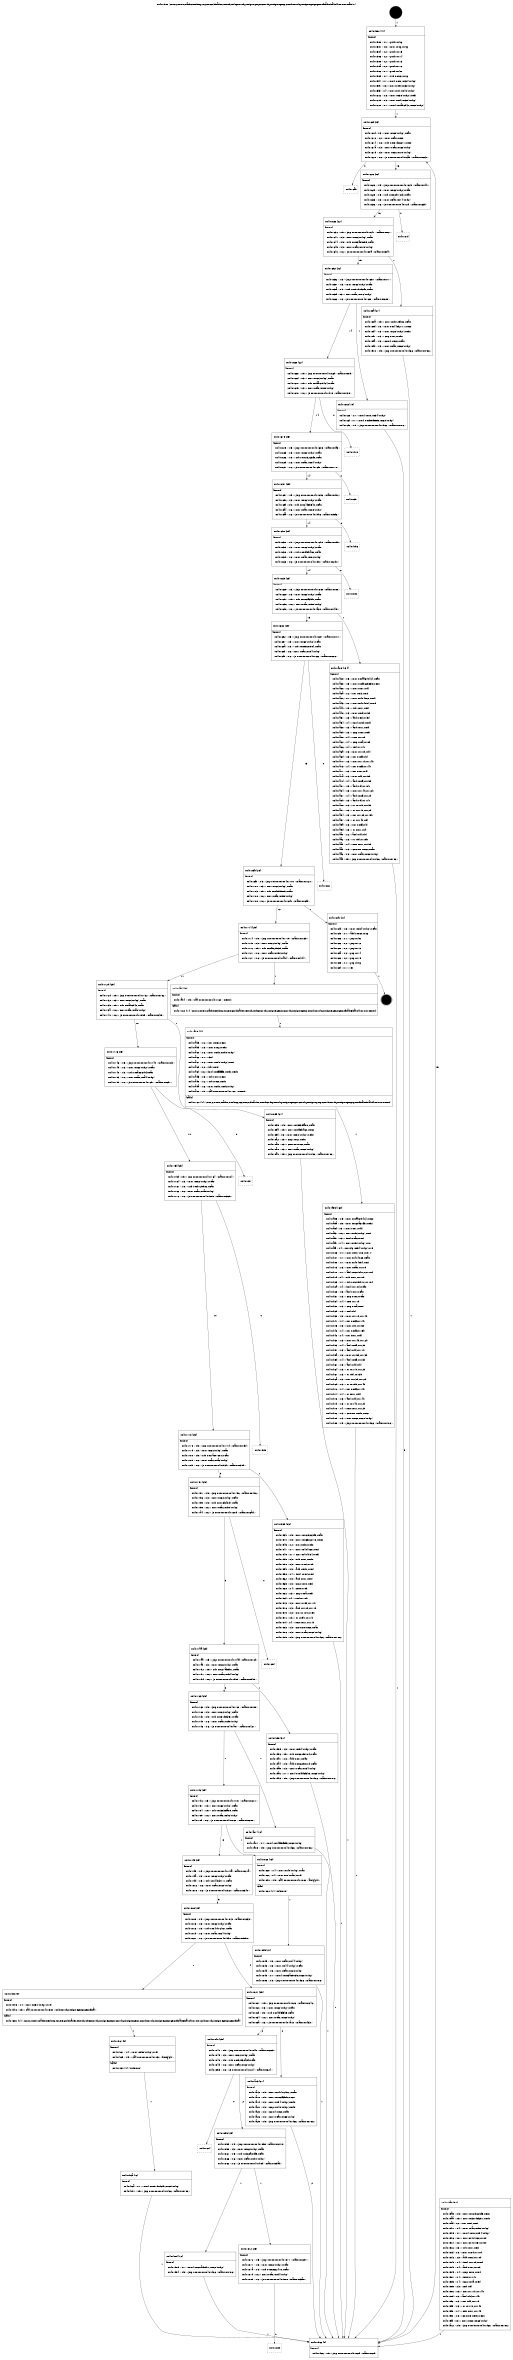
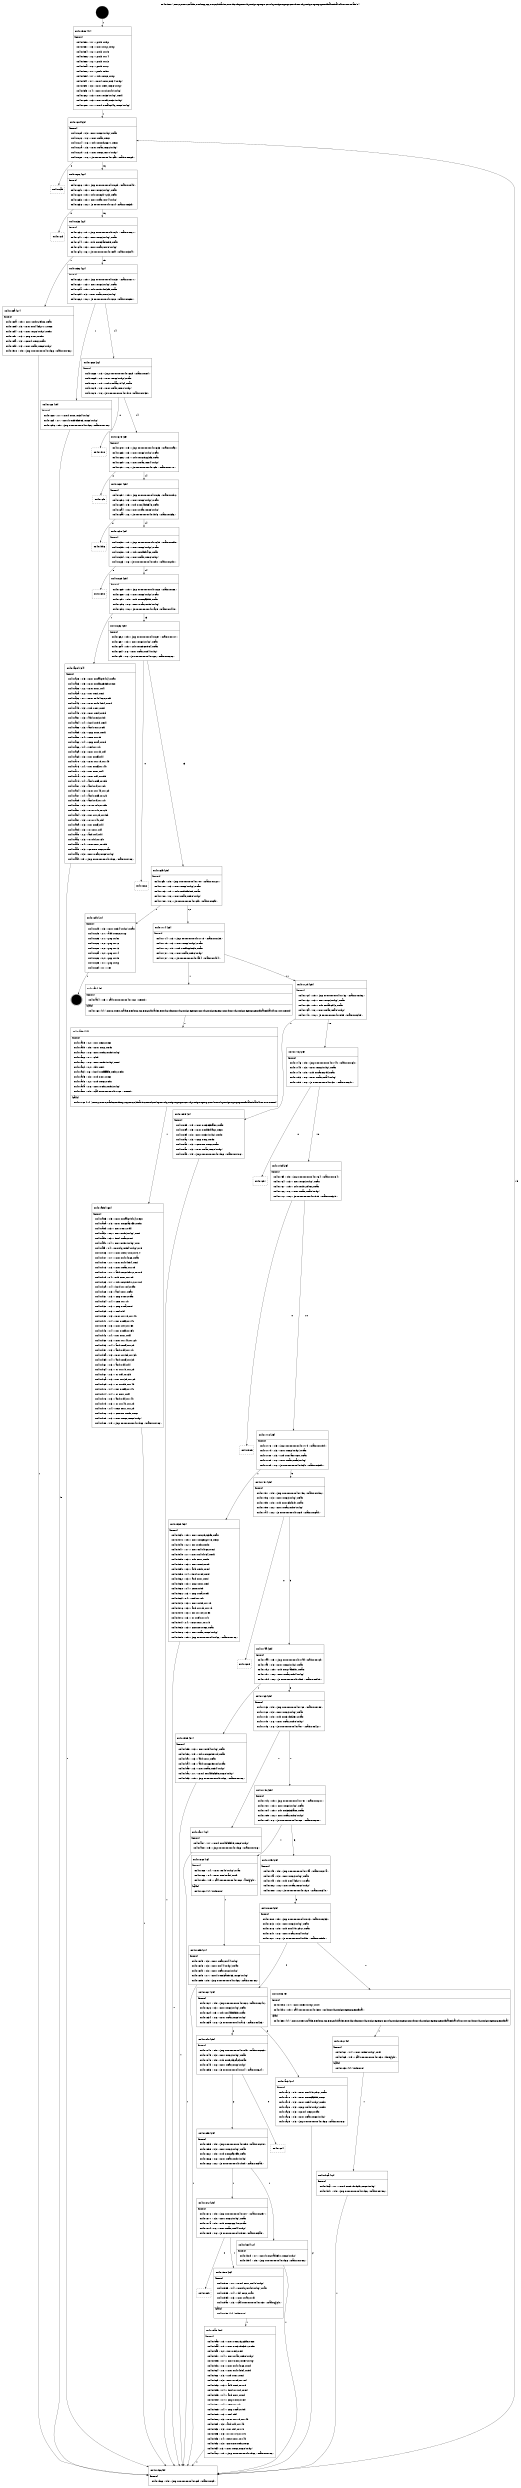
node "0x40198e [23]": added
